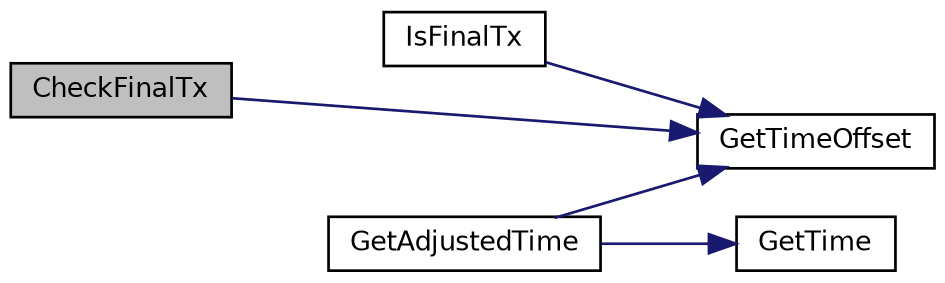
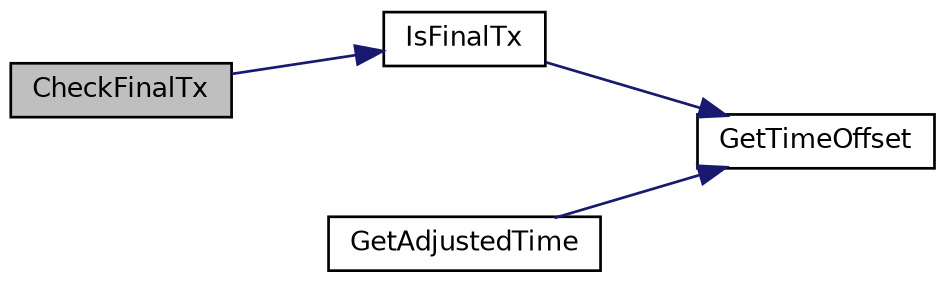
edge "CheckFinalTx" -> "GetTimeOffset": now "CheckFinalTx" -> "IsFinalTx"
node "GetTime": removed
